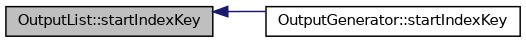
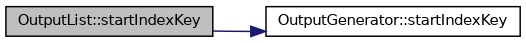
edge "OutputGenerator::startIndexKey" -> "OutputList::startIndexKey": reversed
